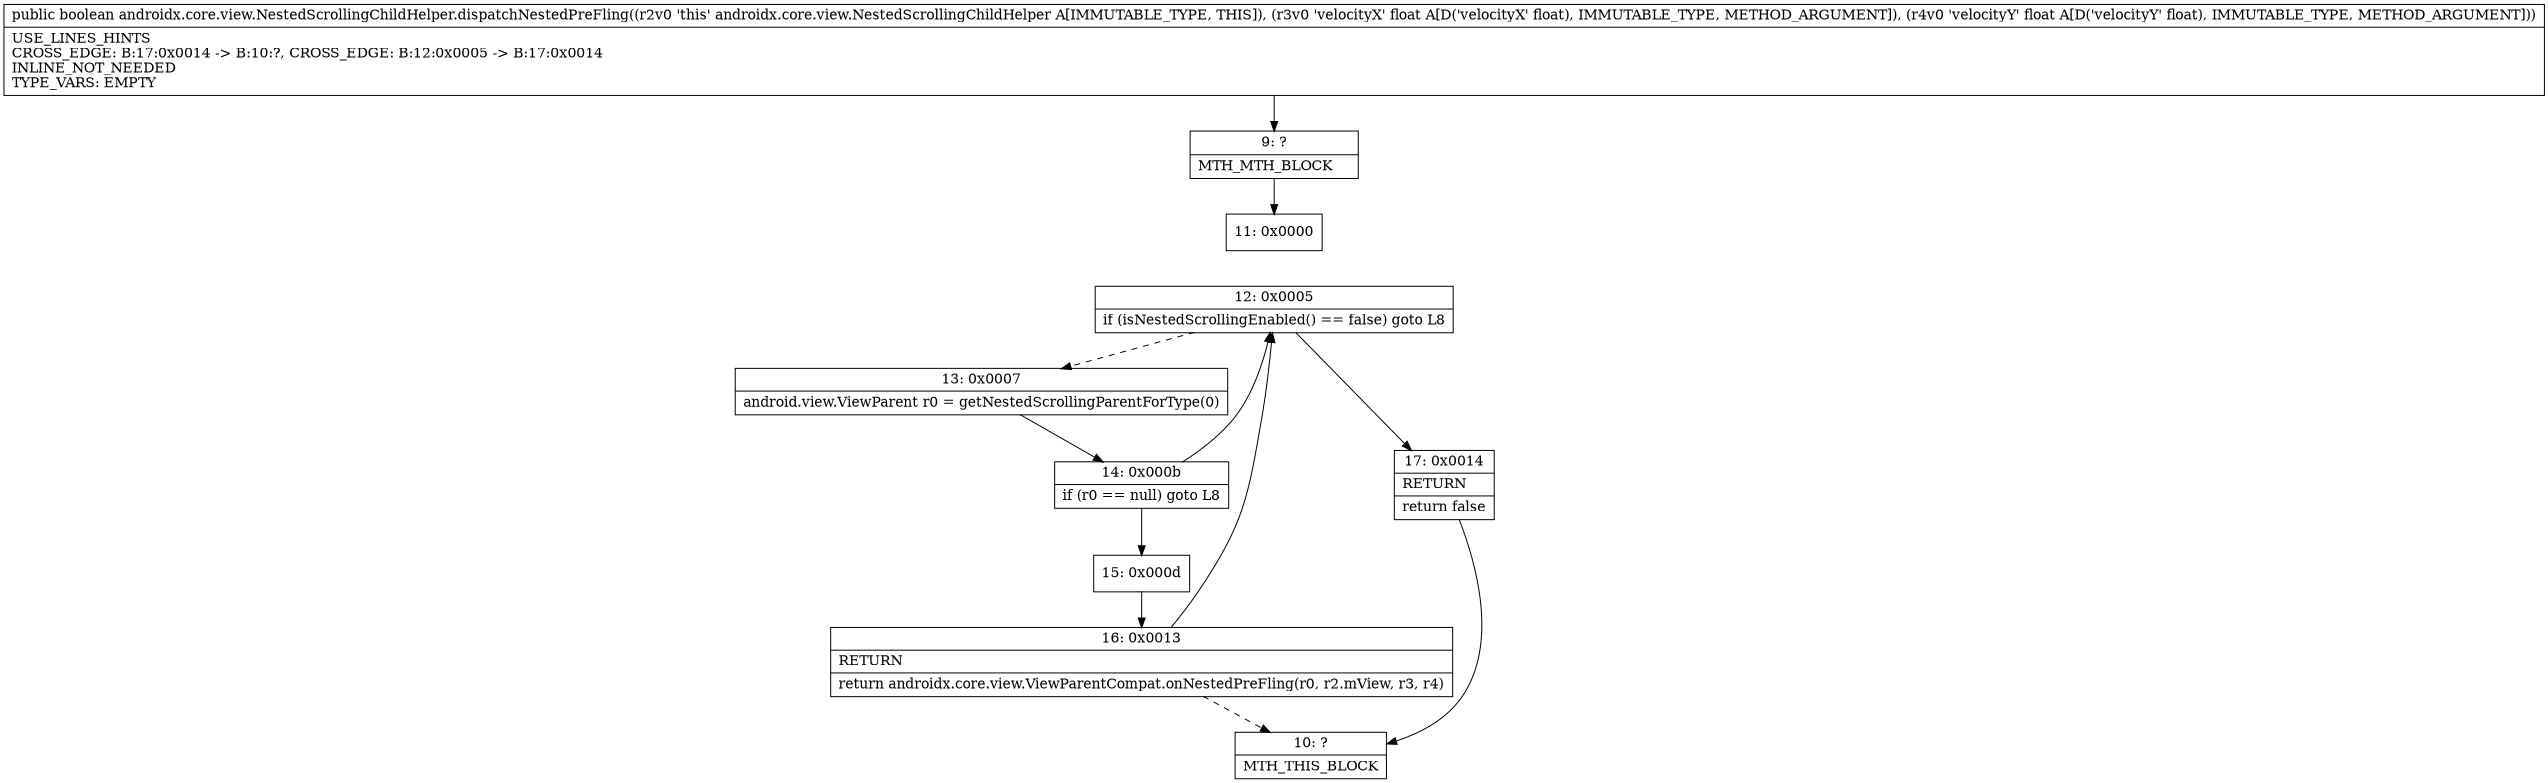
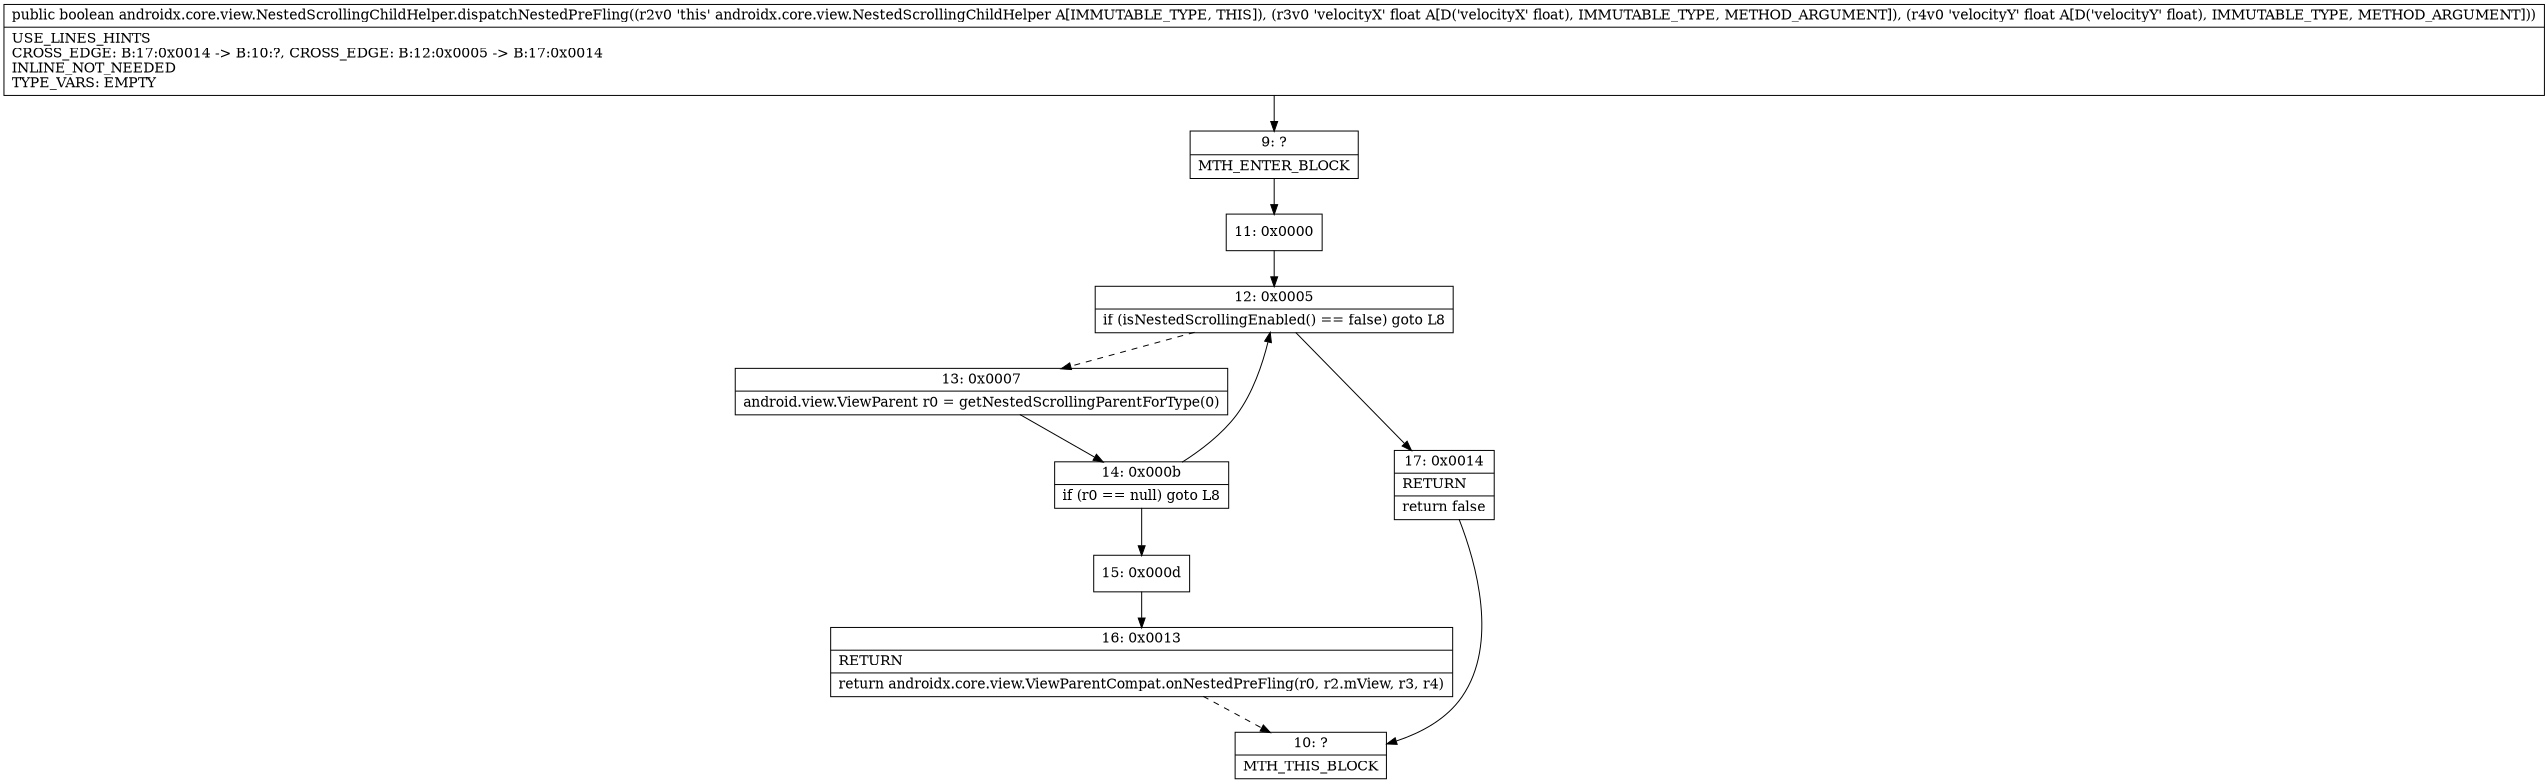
node "9: ?": text "MTH_MTH_BLOCK" -> "MTH_ENTER_BLOCK"
edge "16: 0x0013" -> "12: 0x0005": now "11: 0x0000" -> "12: 0x0005"
